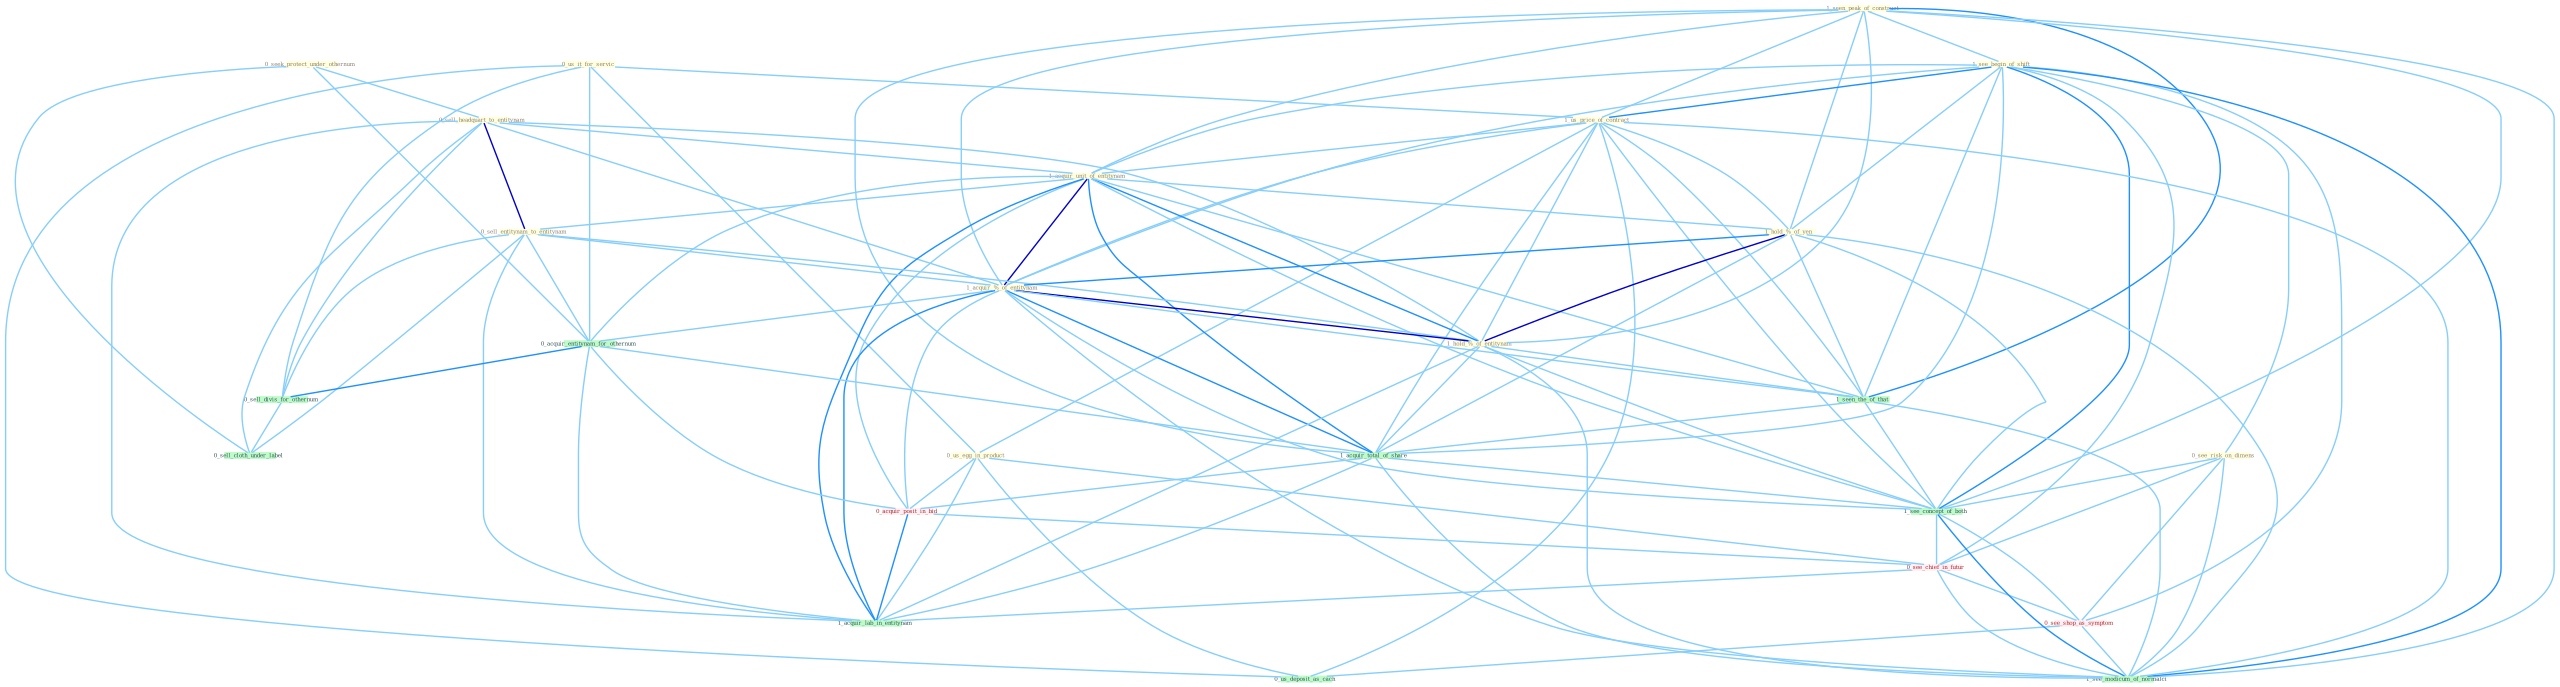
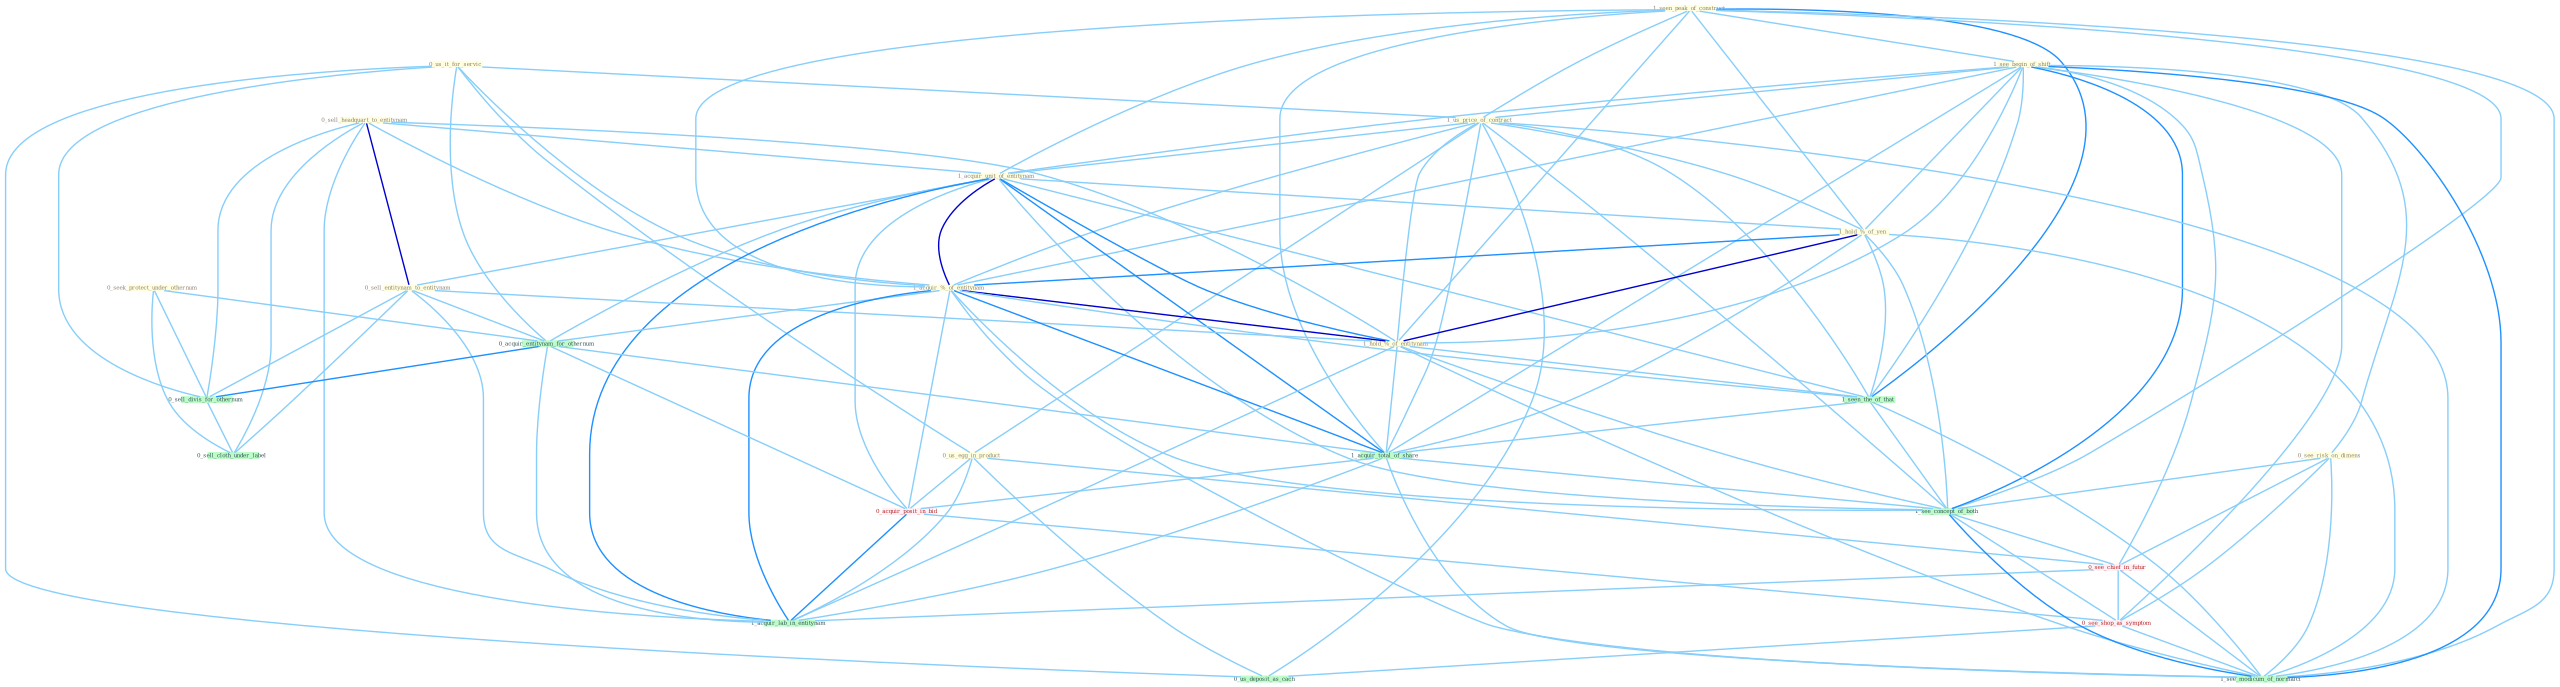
edge "0_seek_protect_under_othernum" -- "0_sell_headquart_to_entitynam": now "0_seek_protect_under_othernum" -- "0_sell_divis_for_othernum"
edge "1_see_begin_of_shift" -- "1_us_price_of_contract": color #1e90ff -> #87cefa
edge "0_sell_entitynam_to_entitynam" -- "1_acquir_%_of_entitynam": now "0_us_it_for_servic" -- "1_acquir_%_of_entitynam"
edge "1_see_begin_of_shift" -- "1_hold_%_of_entitynam": added
edge "0_acquir_posit_in_bid" -- "0_see_chief_in_futur": now "0_acquir_posit_in_bid" -- "0_see_shop_as_symptom"
